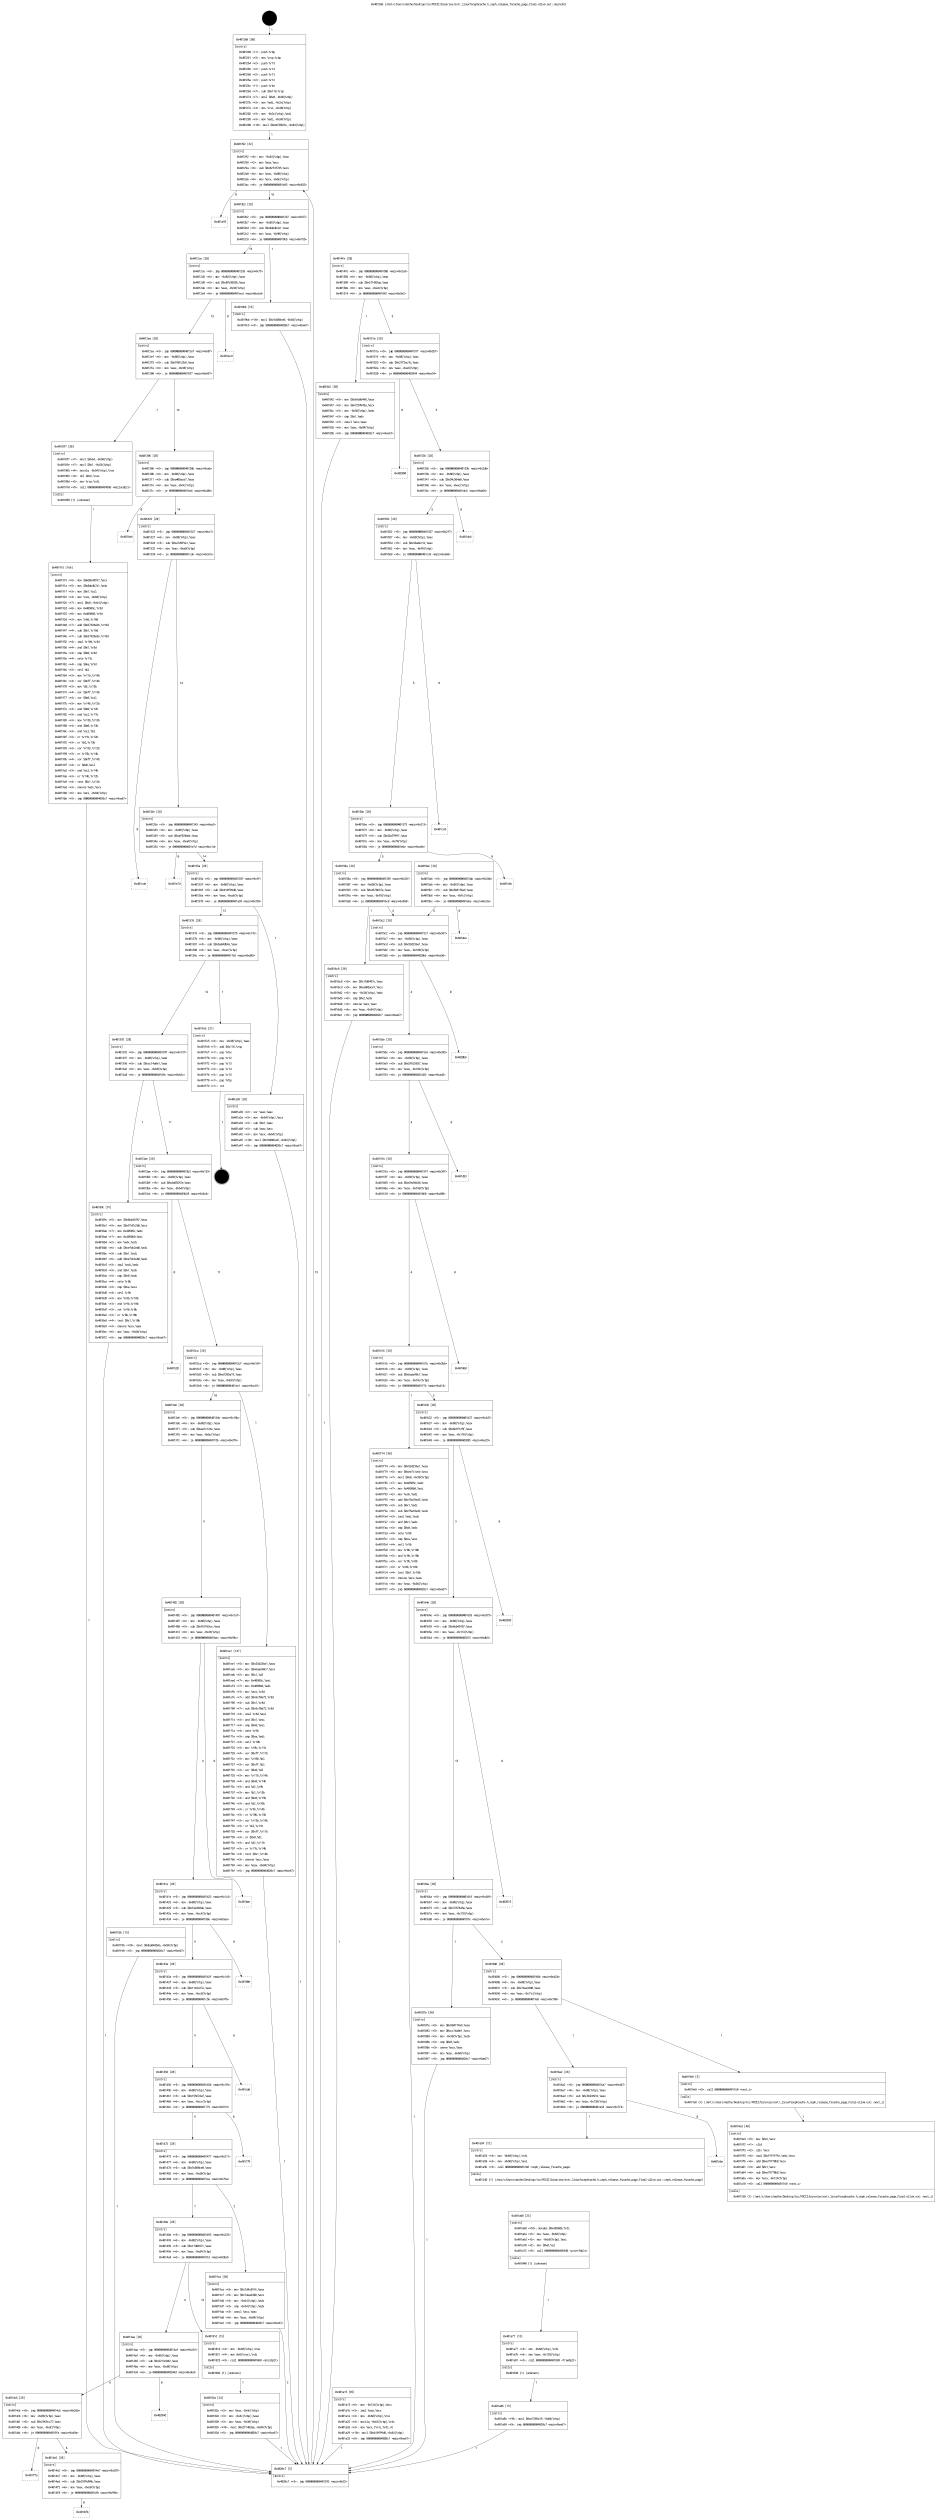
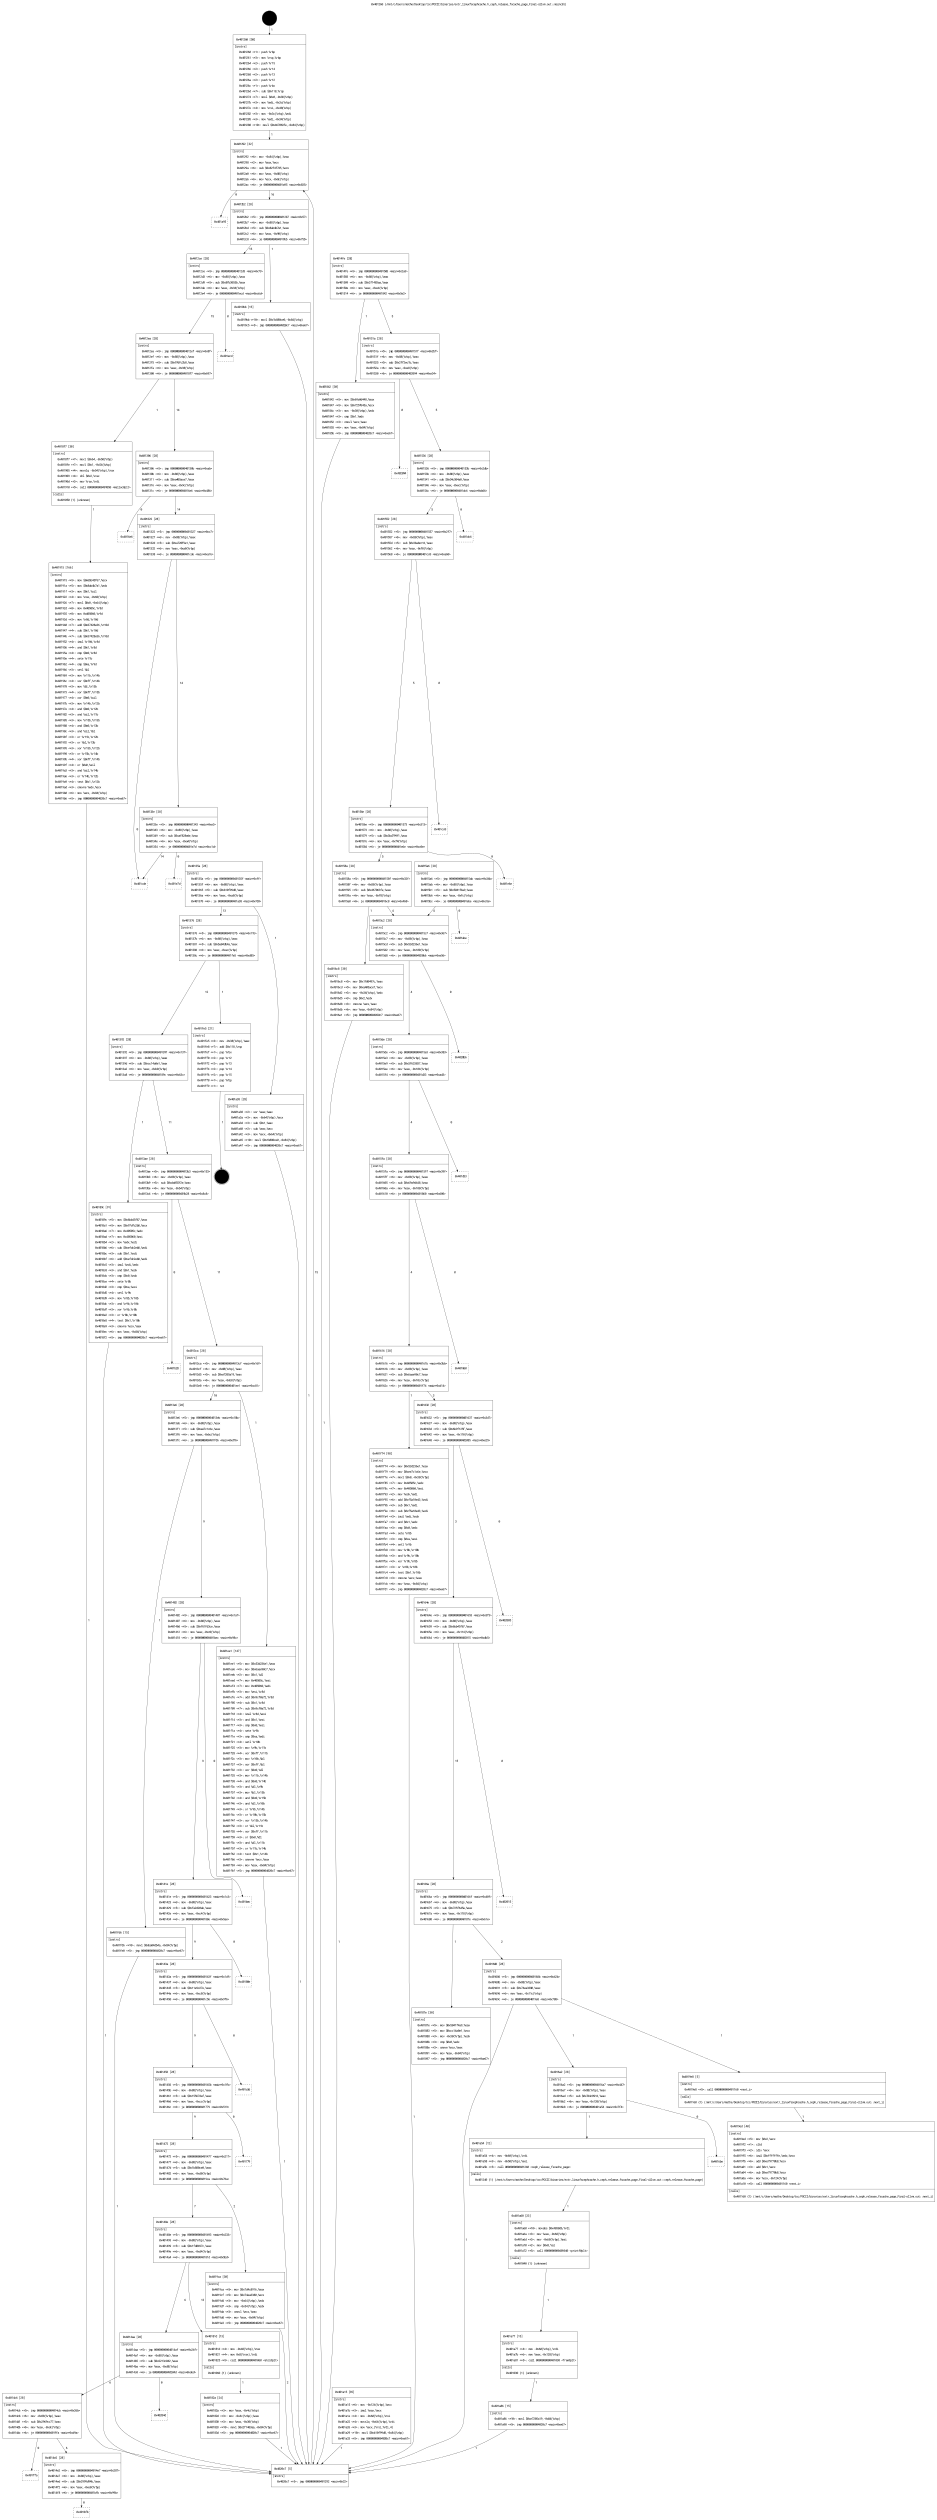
edge "0x40133e [28]" -> "0x40135a [28]": now "0x40133e [28]" -> "0x401cde"
edge "0x4013e6 [28]" -> "0x401fd6 [15]": added, label "1"
edge "0x401a54 [12]" -> "0x401a60 [23]": added, label "1"
edge "0x40187e [30]" -> "0x4020c7 [5]": now "0x401686 [28]" -> "0x4020c7 [5]"
